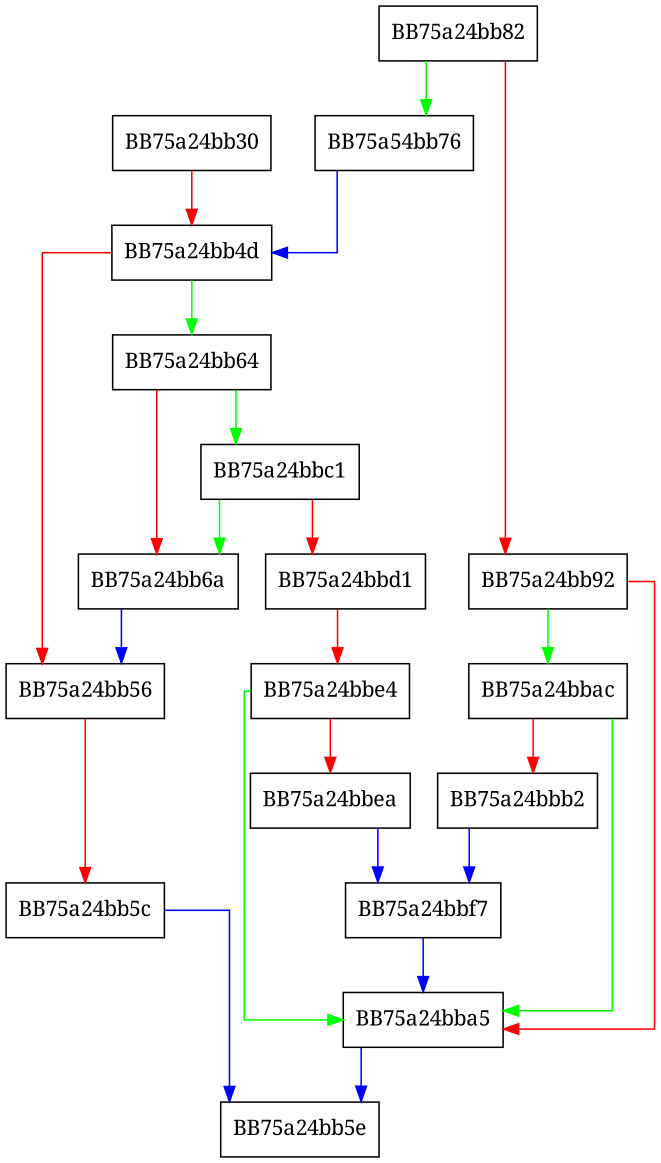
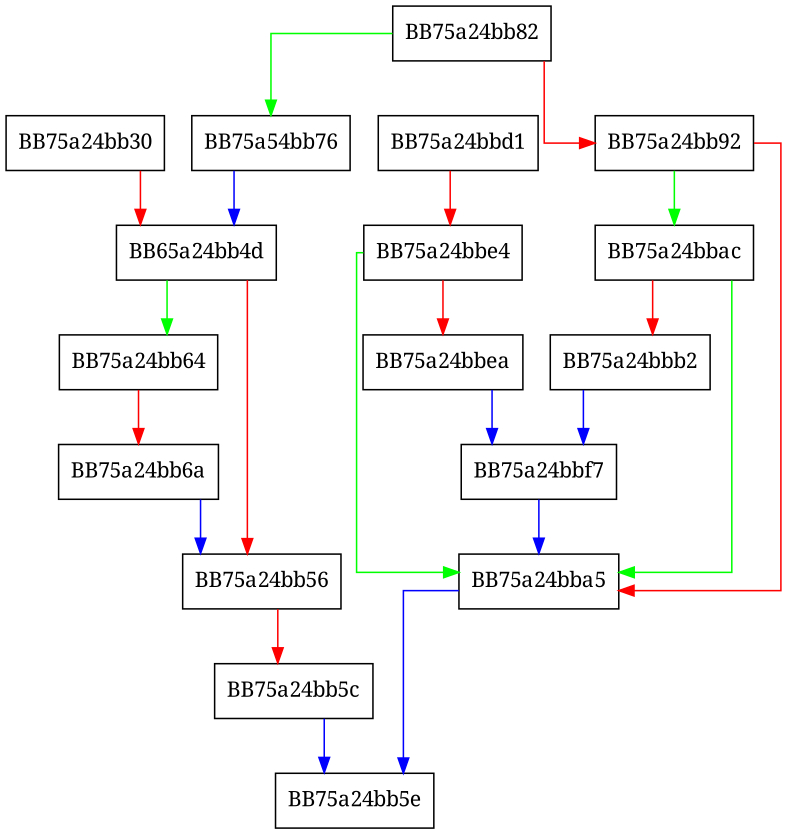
node "BB75a24bb4d": label "BB75a24bb4d" -> "BB65a24bb4d"
node "BB75a24bbc1": removed
